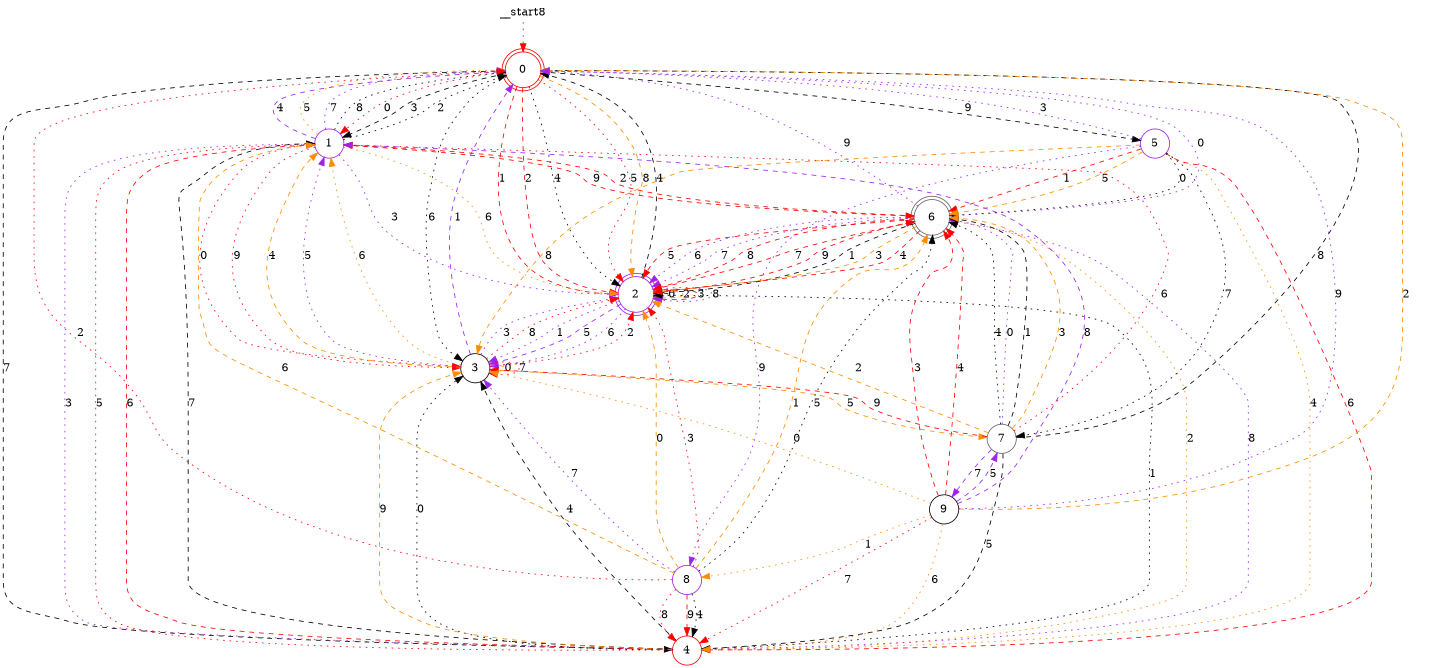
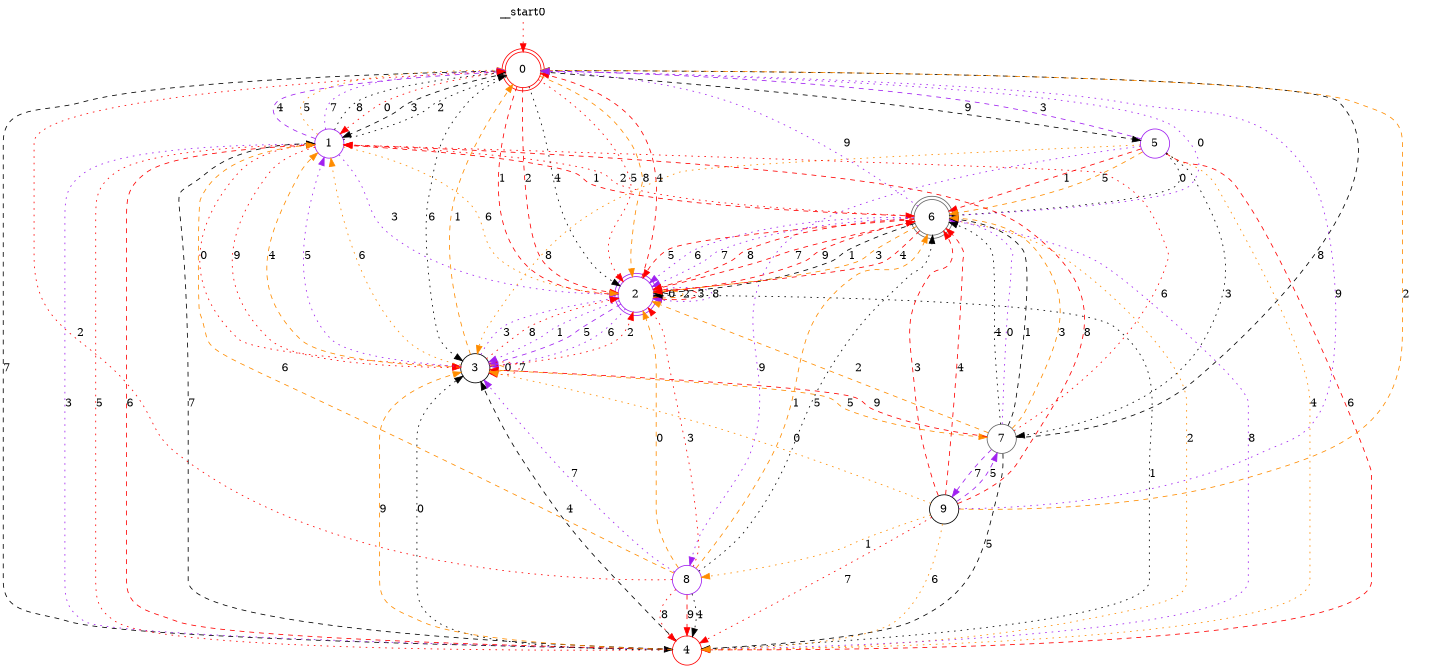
node "__start8": label "__start8" -> "__start0"
edge "5" -> "0": style dotted -> dashed
edge "2" -> "0": color black -> red
edge "5" -> "3": style dashed -> dotted
edge "1" -> "6": label "9" -> "1"
edge "9" -> "1": color purple -> red
edge "6" -> "1": style dashed -> dotted
edge "3" -> "0": color purple -> darkorange
edge "5" -> "7": label "7" -> "3"
